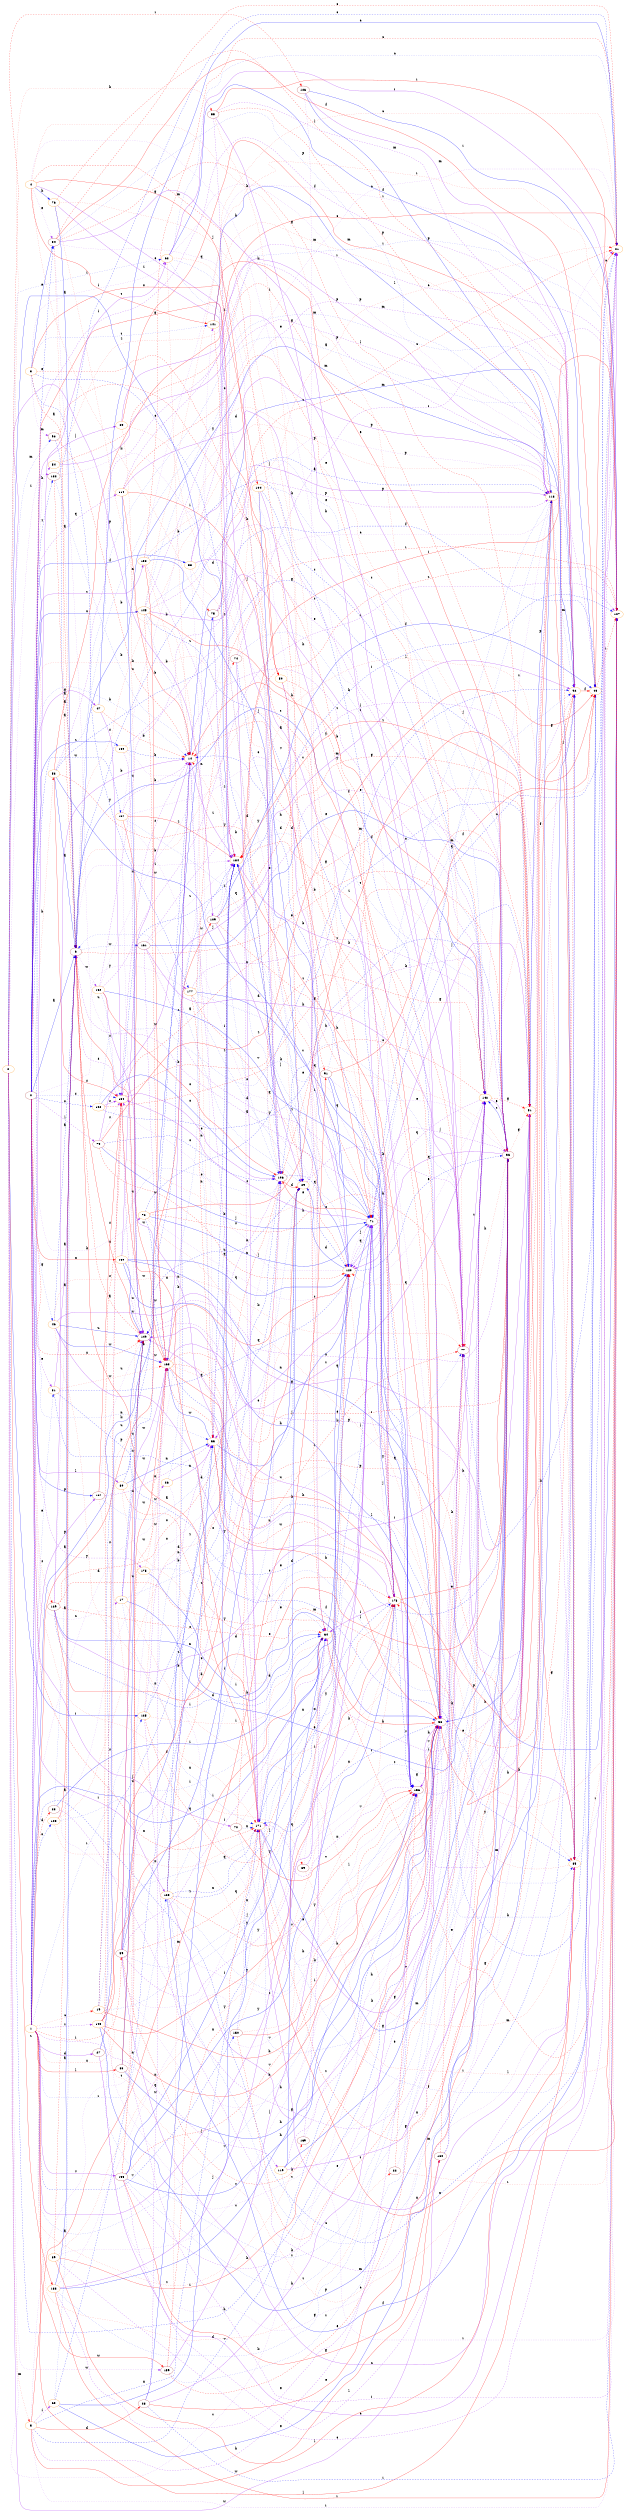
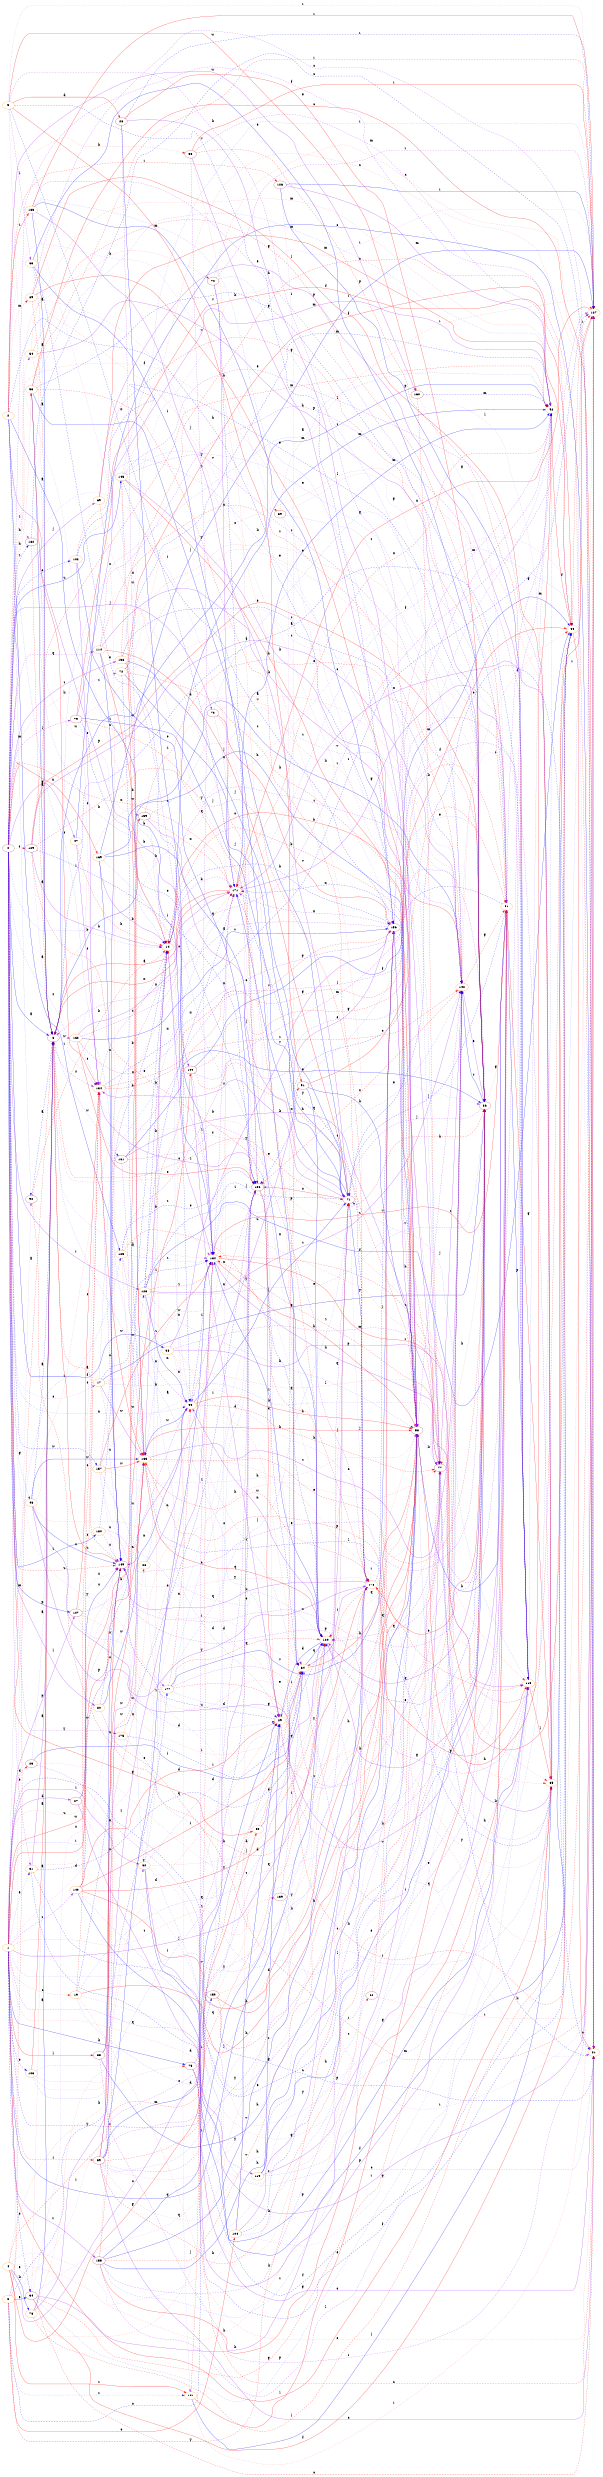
edge "53" -> "127": color purple -> red
edge "175" -> "64": style solid -> dashed
edge "129" -> "58": removed, label "h"
edge "2" -> "5": now "2" -> "89"
